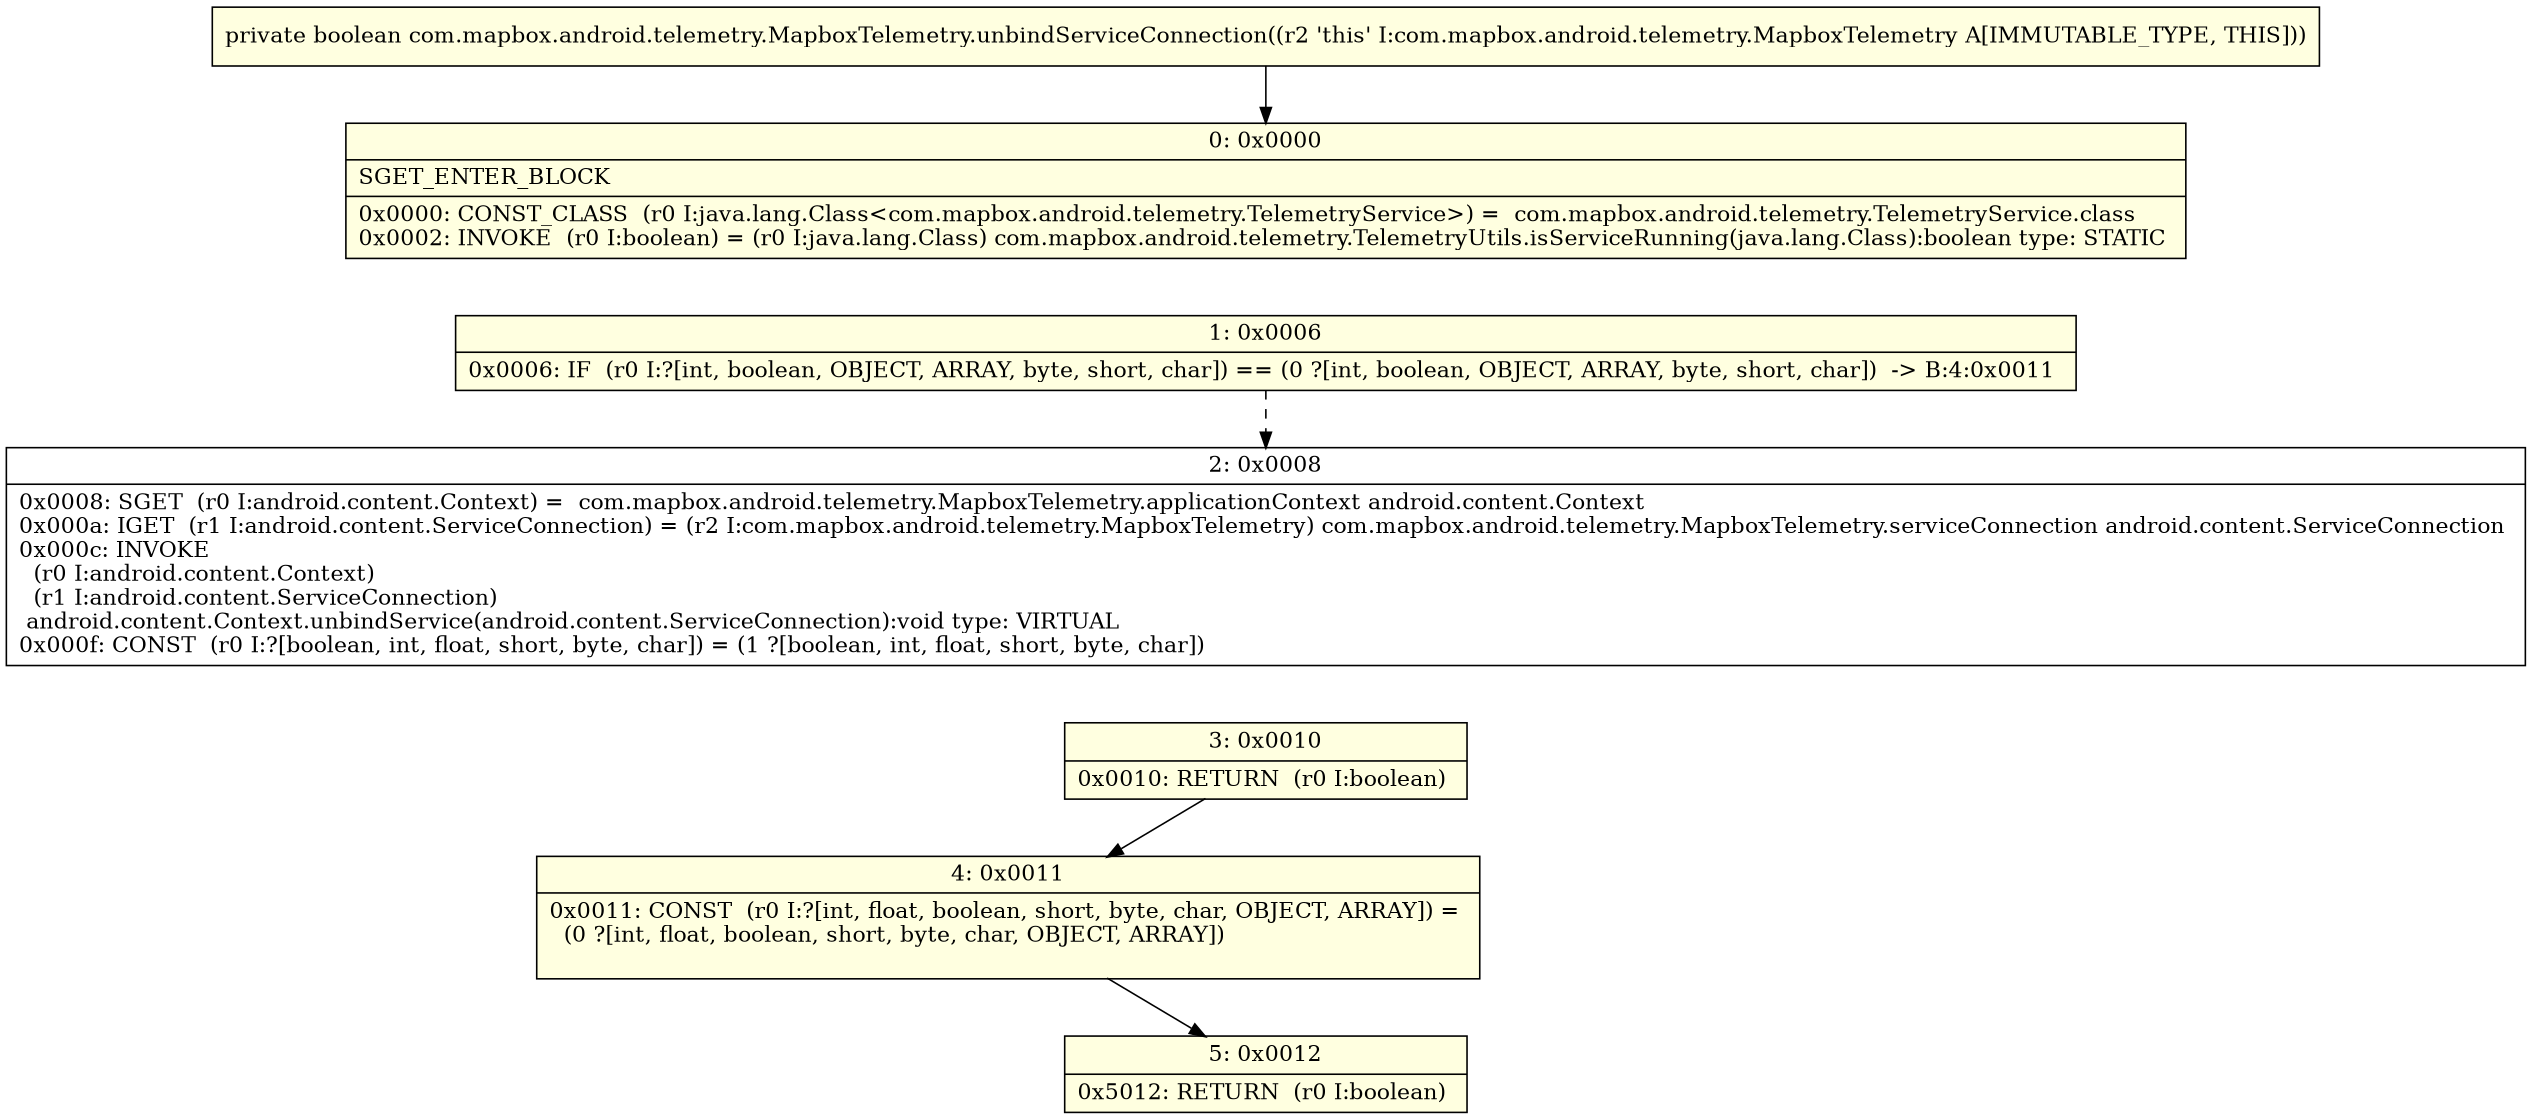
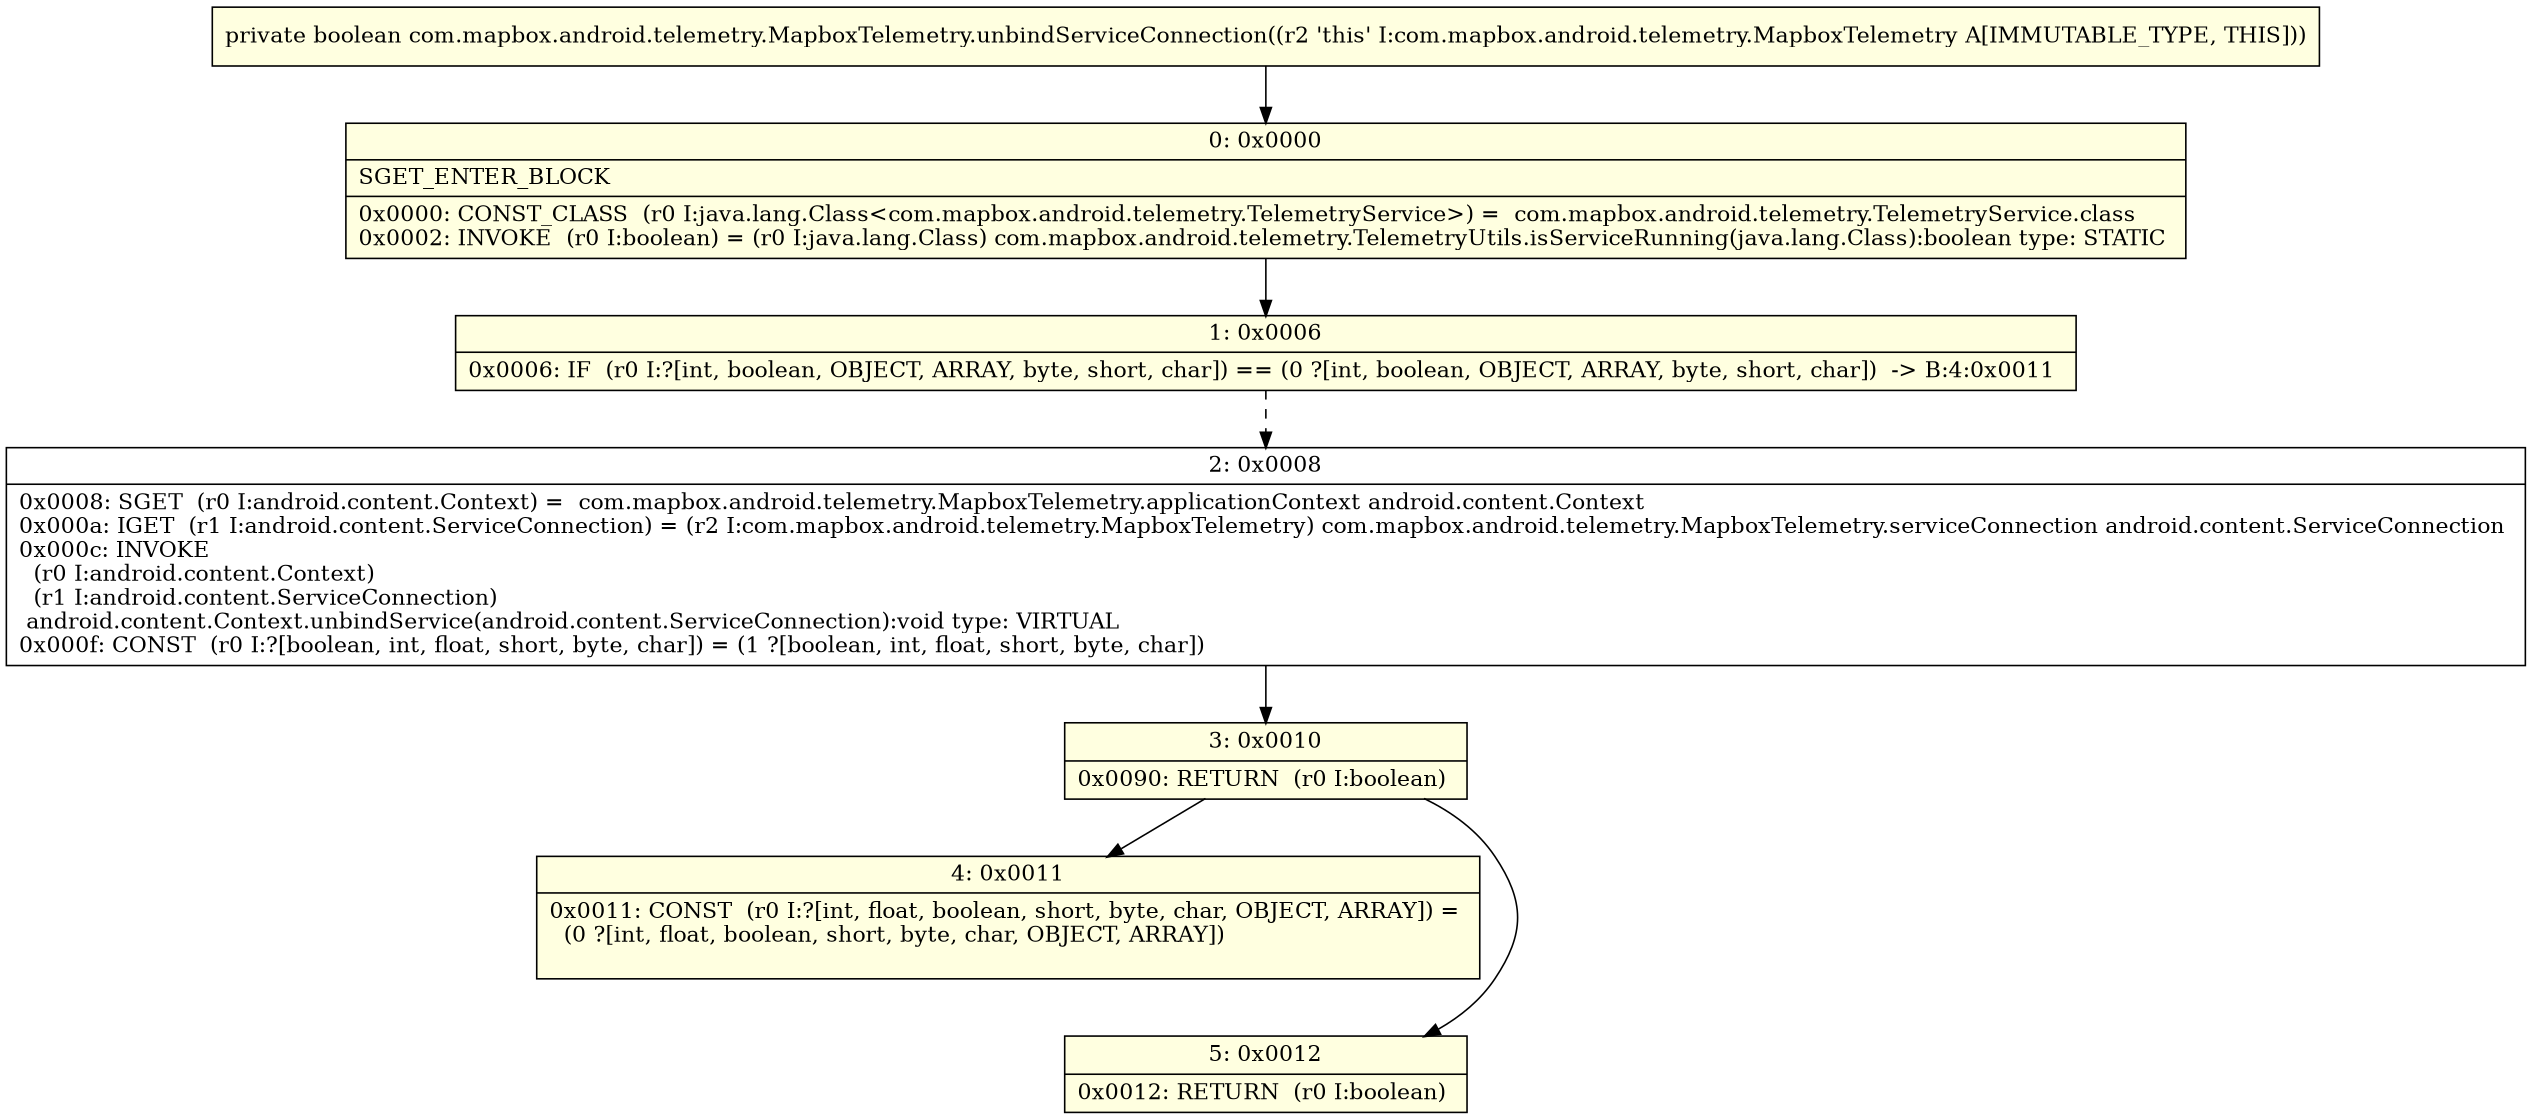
edge "0: 0x0000" -> "1: 0x0006": added
edge "2: 0x0008" -> "3: 0x0010": added
node "3: 0x0010": text "0x0010: RETURN  (r0 I:boolean)" -> "0x0090: RETURN  (r0 I:boolean)"
edge "4: 0x0011" -> "5: 0x0012": now "3: 0x0010" -> "5: 0x0012"
node "5: 0x0012": text "0x5012: RETURN  (r0 I:boolean)" -> "0x0012: RETURN  (r0 I:boolean)"
